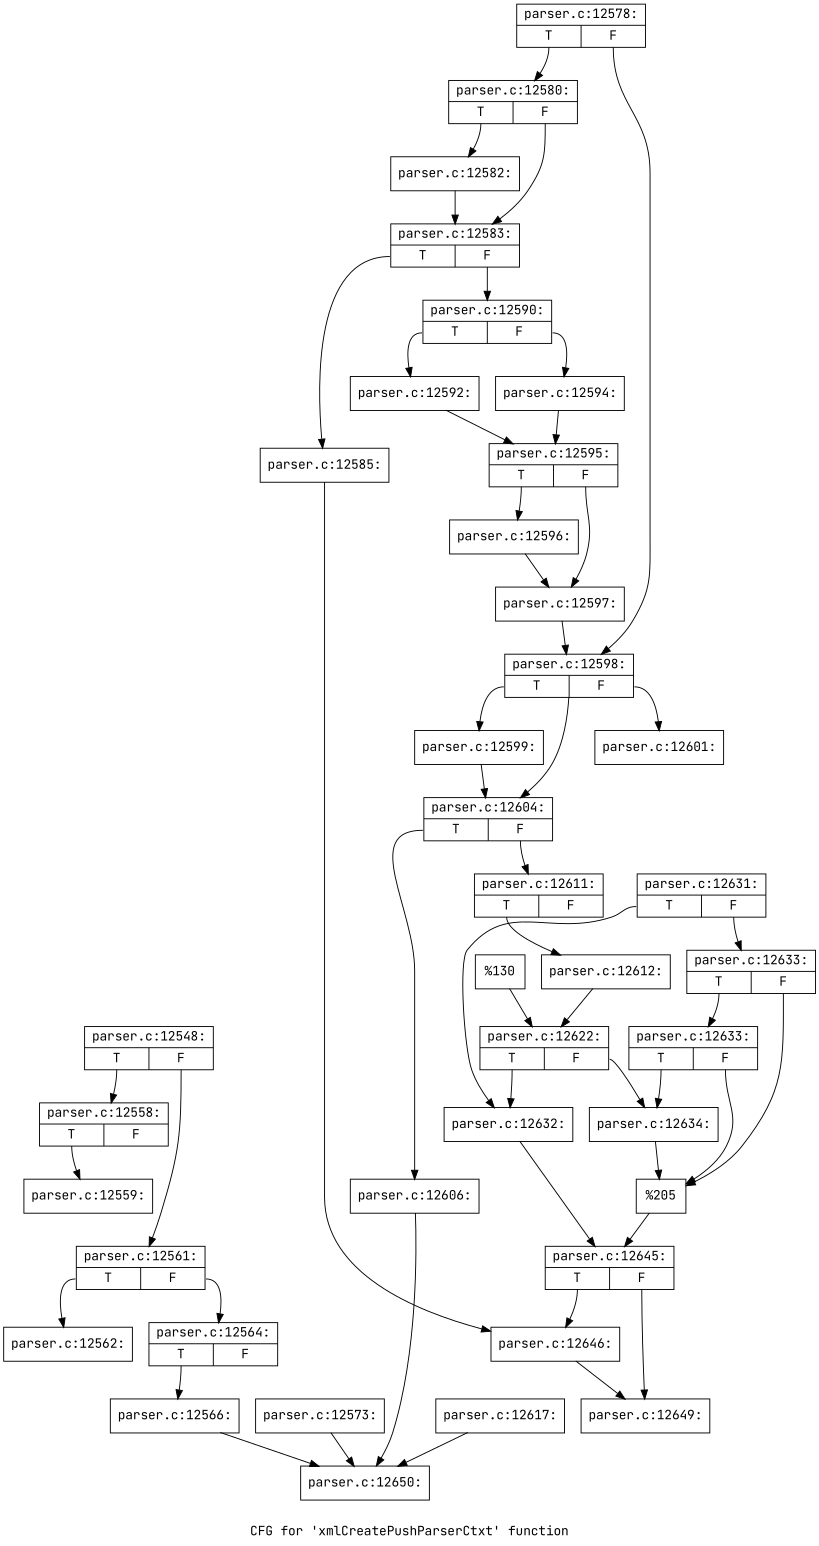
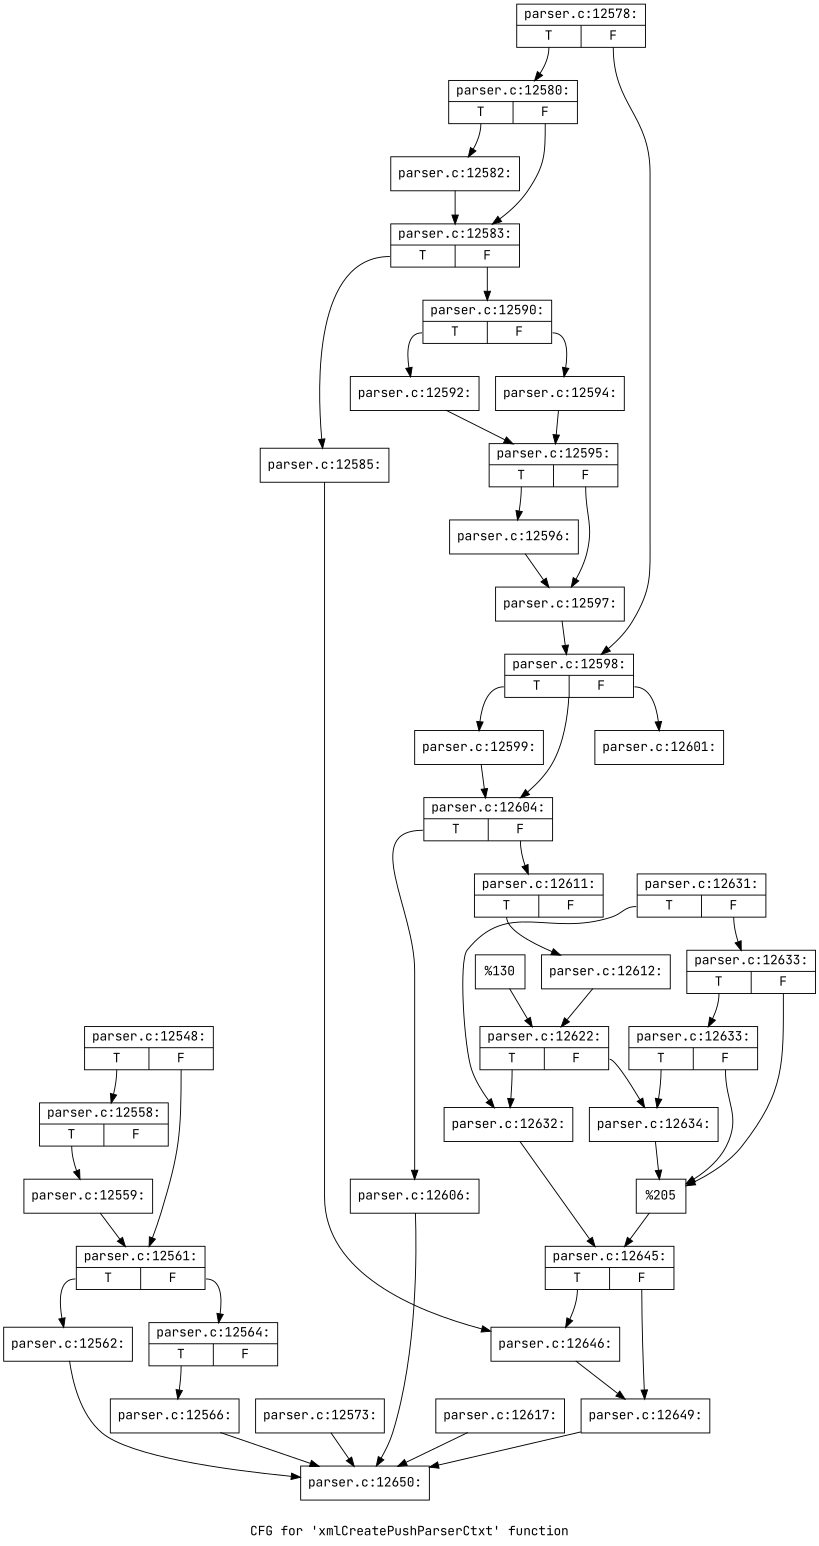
edge "parser.c:12559:" -> "parser.c:12561:": added
edge "parser.c:12649:" -> "parser.c:12650:": added
edge "parser.c:12562:" -> "parser.c:12650:": added
